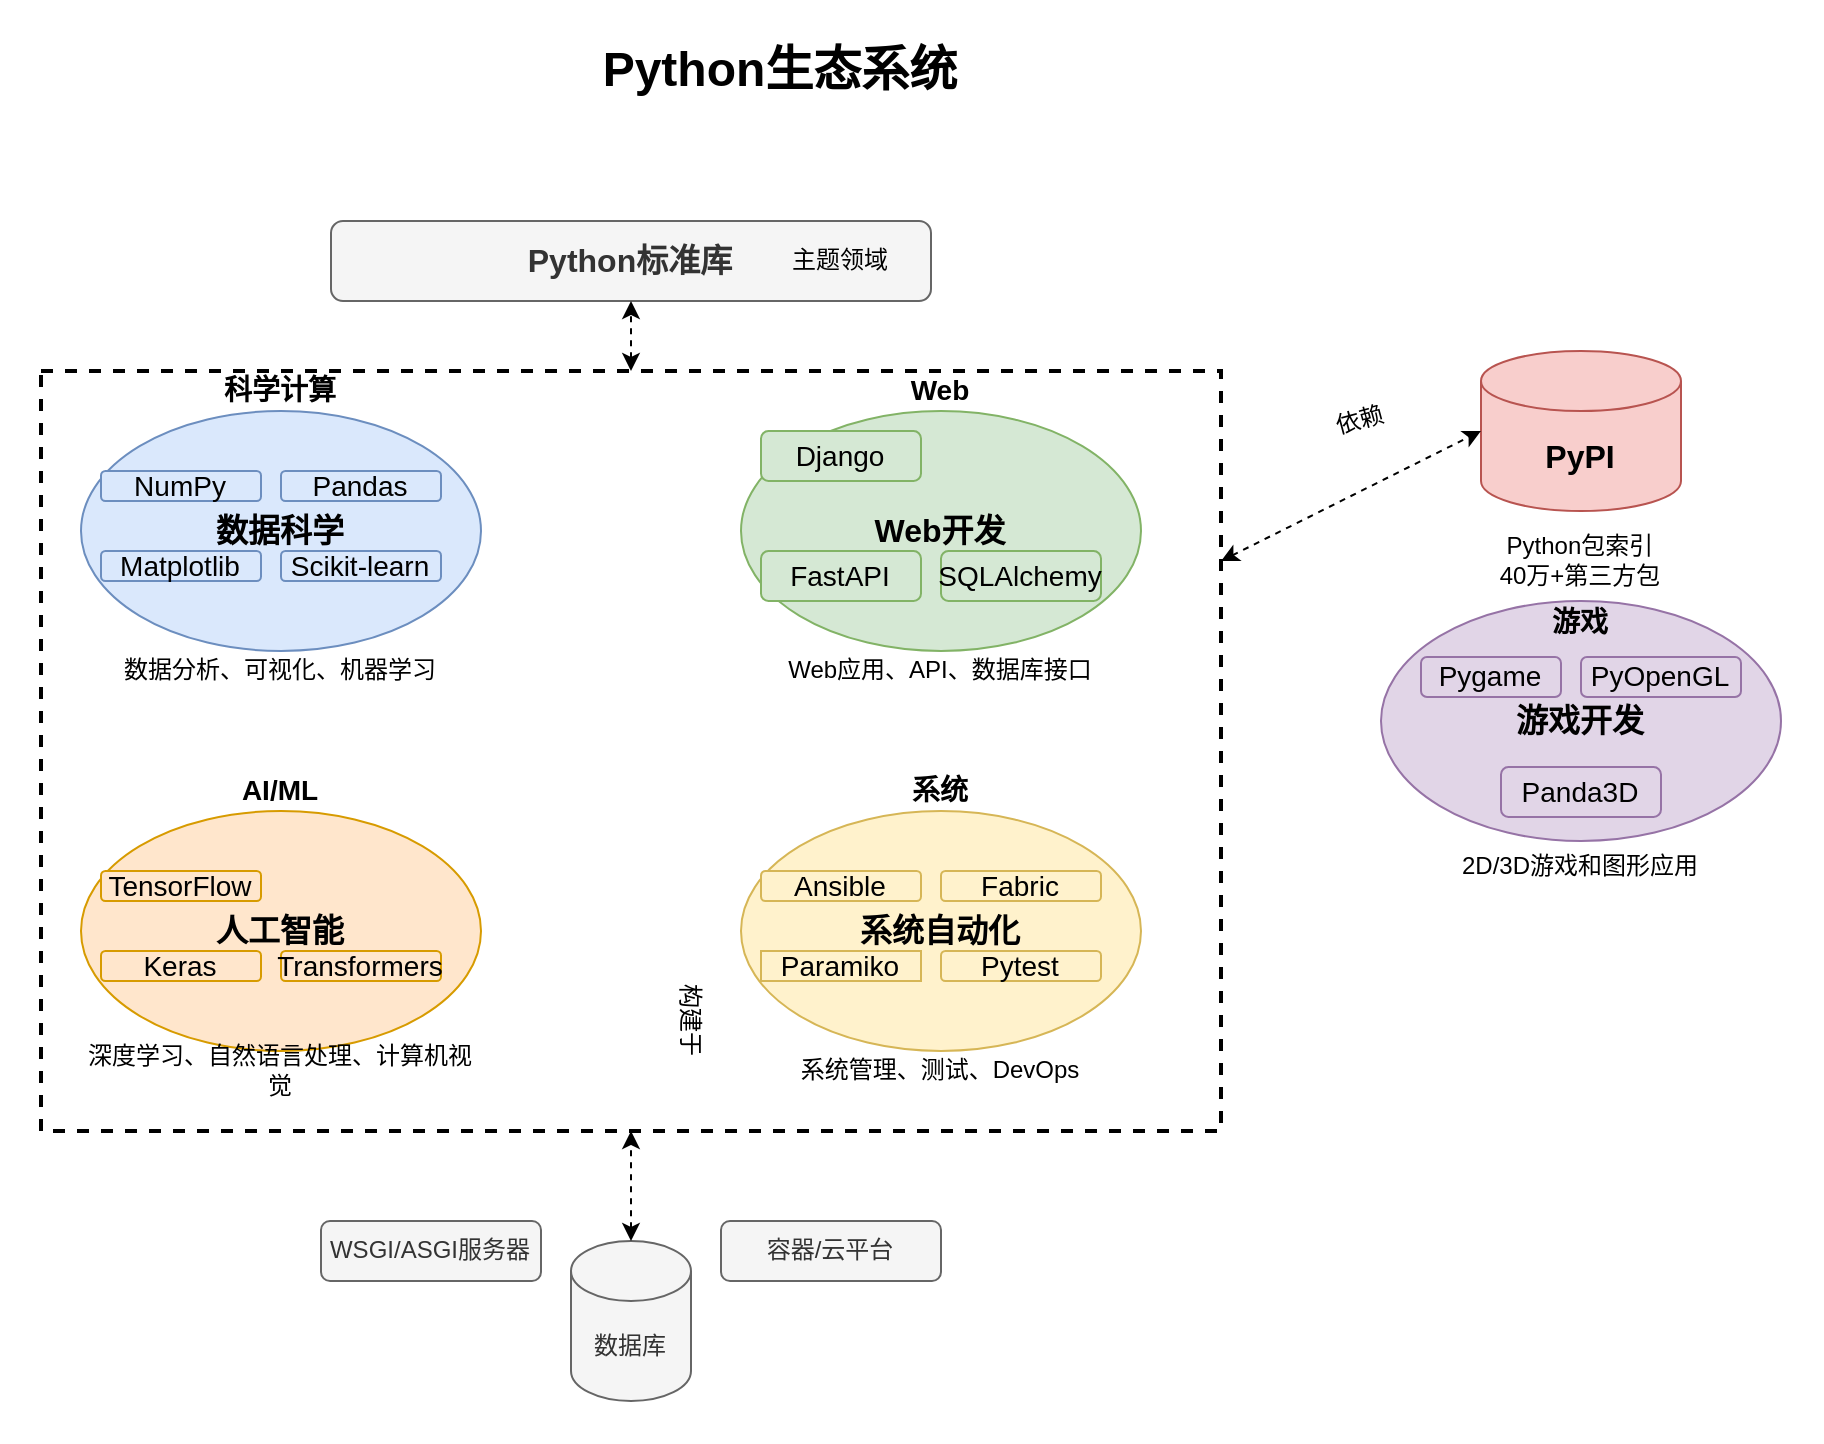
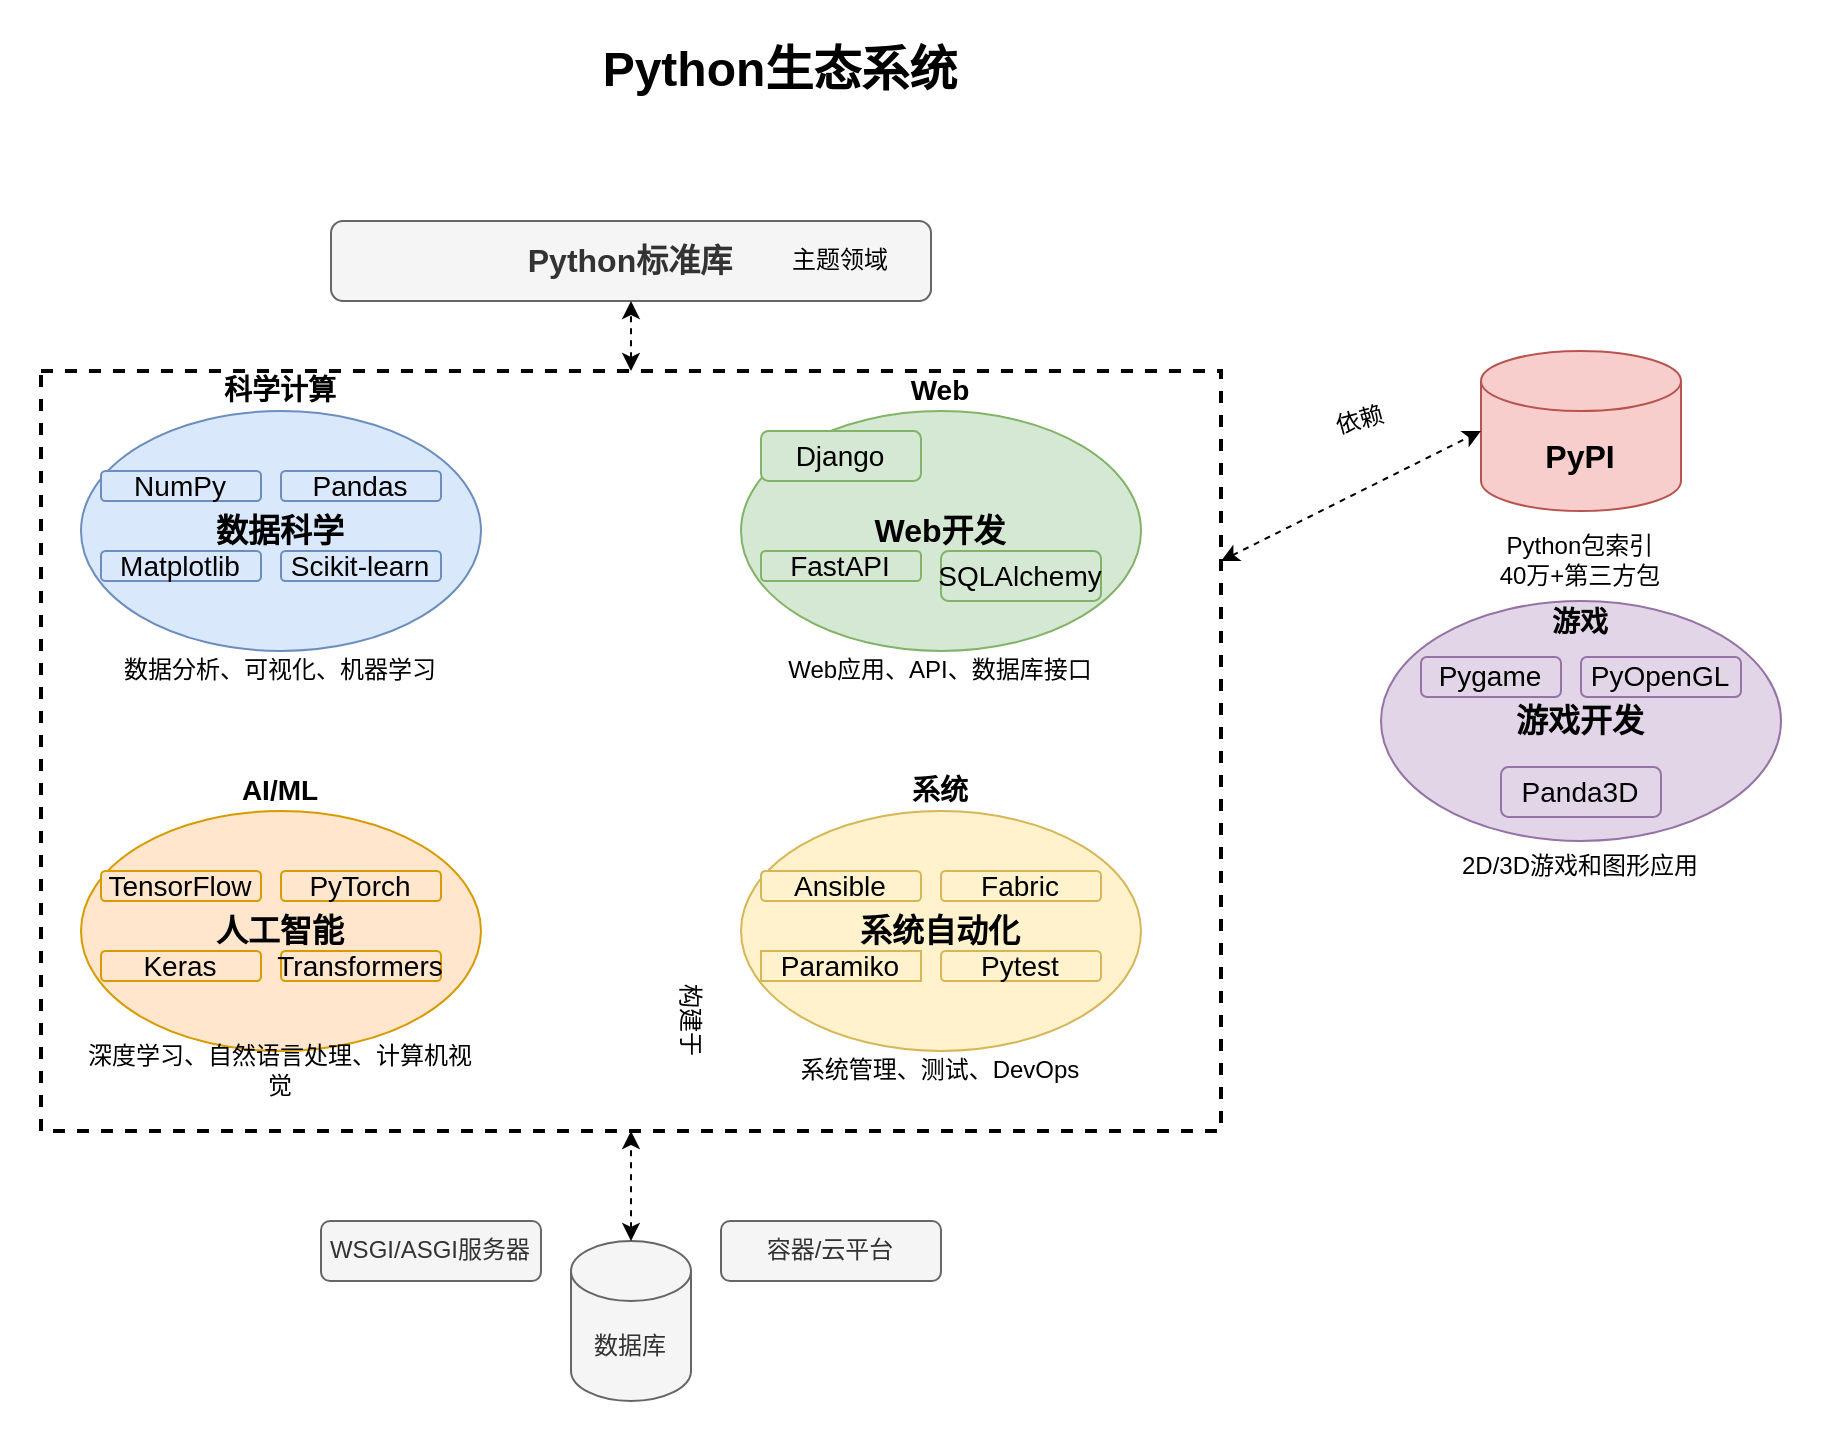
node "FastAPI": size 160x50 -> 160x30
node "PyTorch": added
